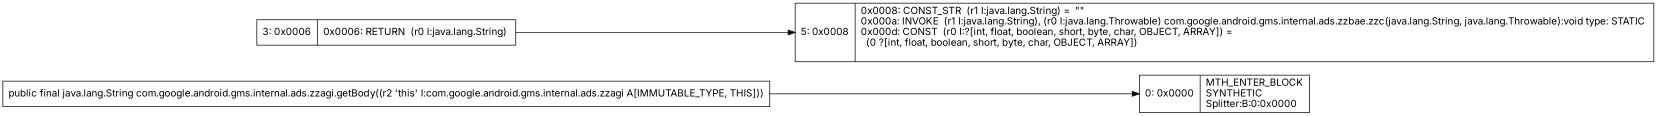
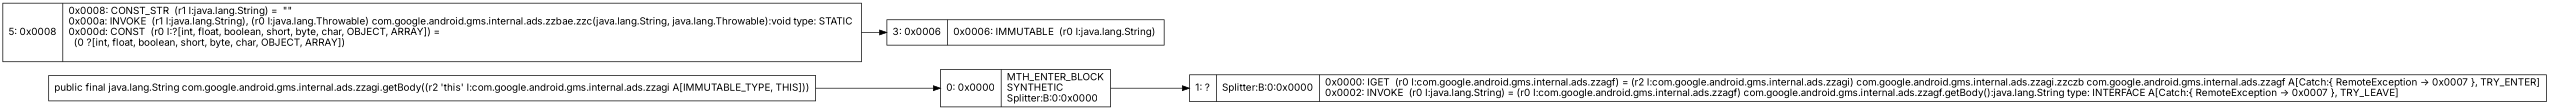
node "3: 0x0006": text "0x0006: RETURN  (r0 I:java.lang.String)" -> "0x0006: IMMUTABLE  (r0 I:java.lang.String)"
edge "3: 0x0006" -> "5: 0x0008": reversed
node "1: ?": added
